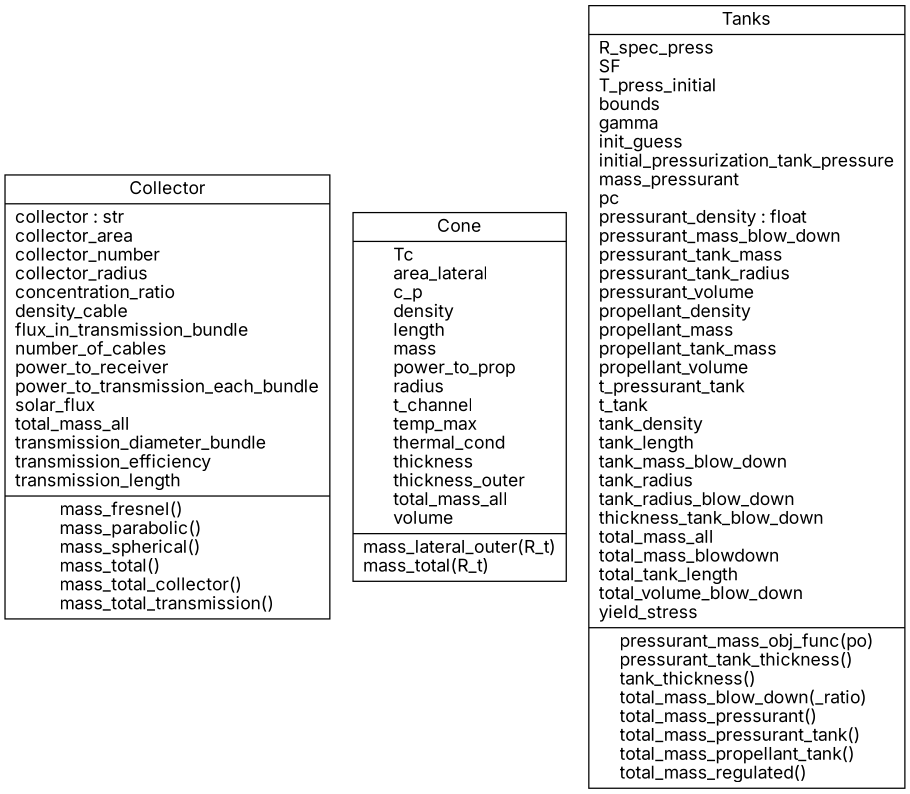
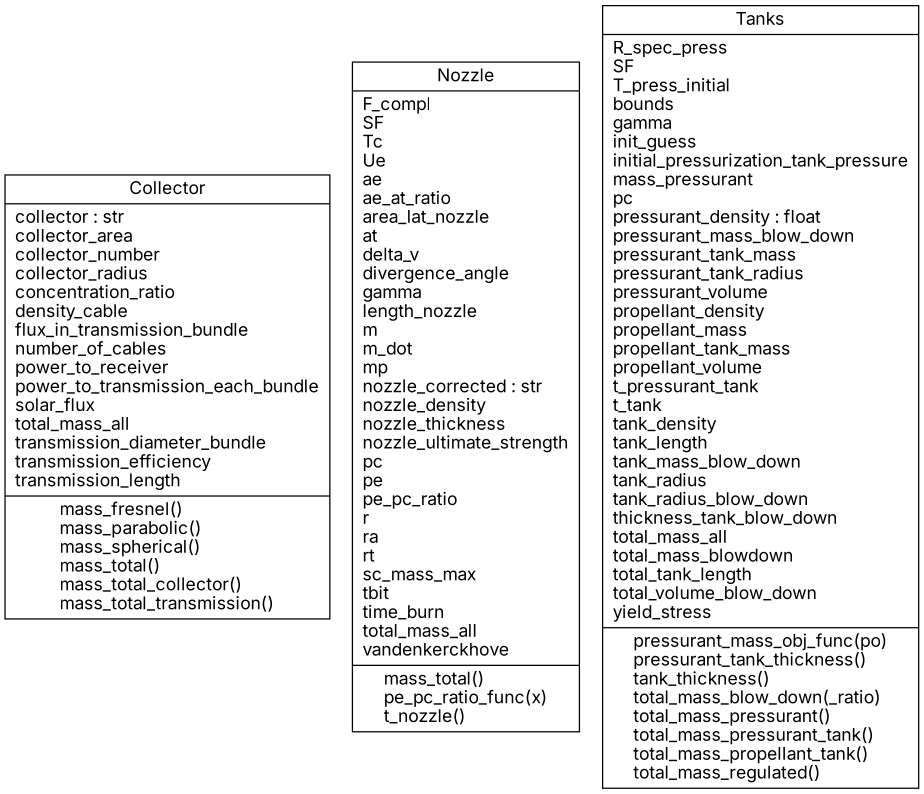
node "Cone": removed
node "Nozzle": added
